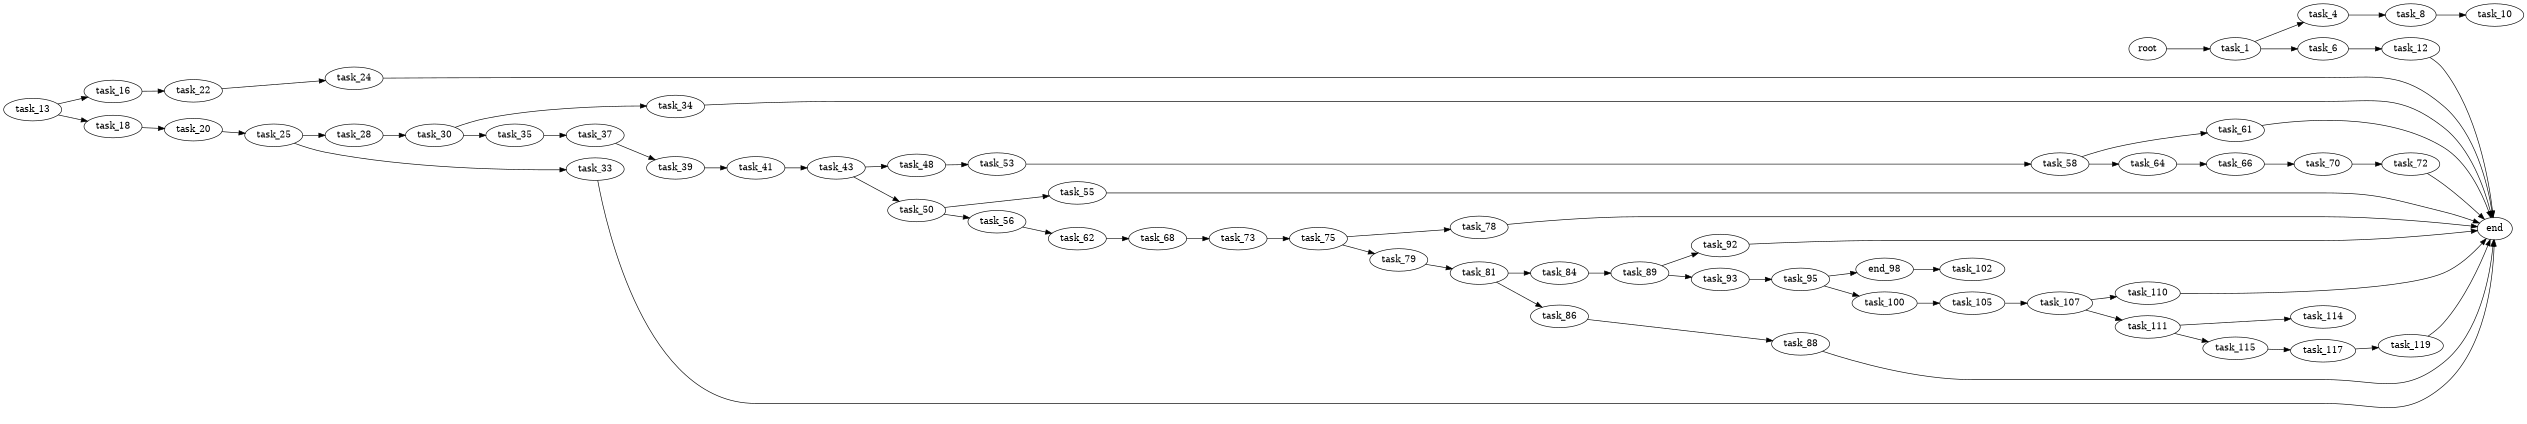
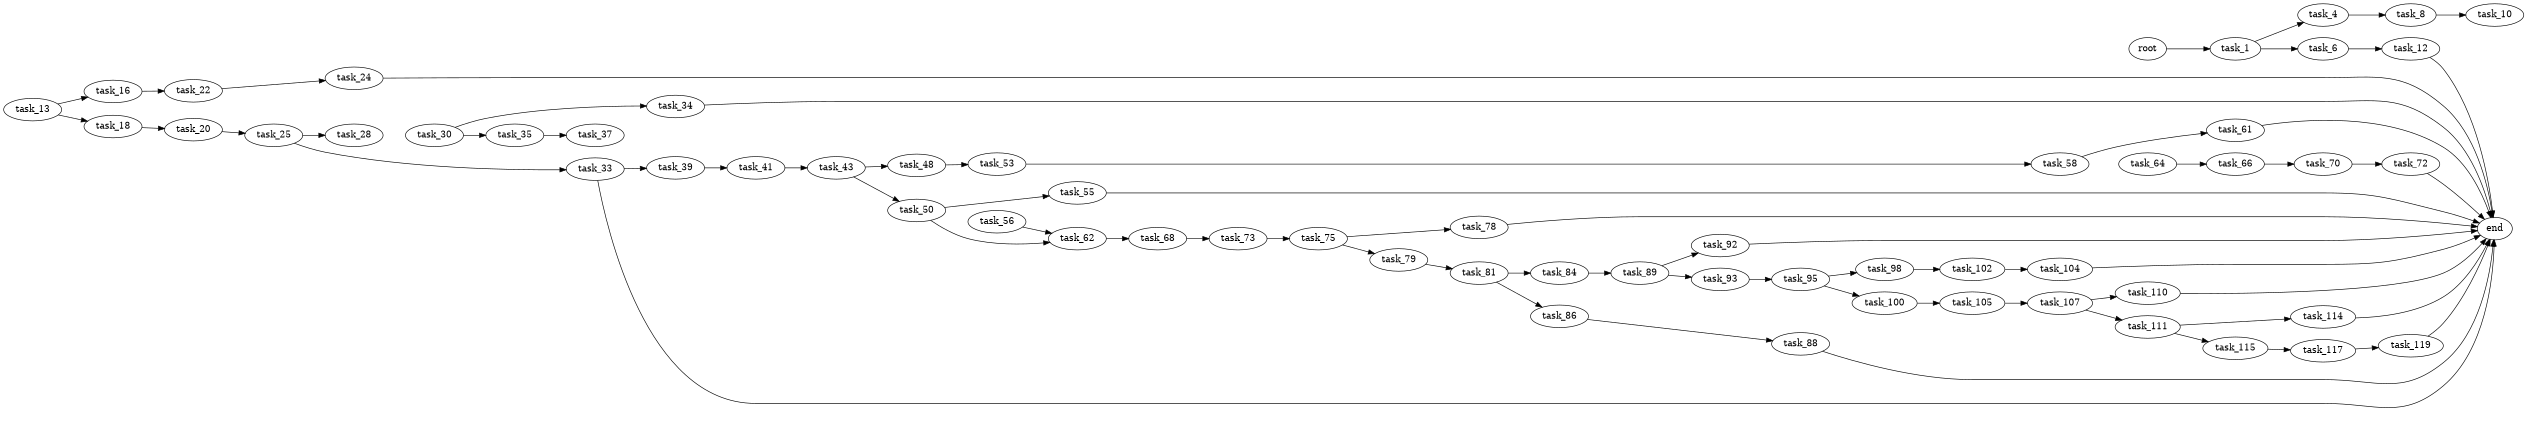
edge "task_28" -> "task_30": removed
edge "task_37" -> "task_39": now "task_33" -> "task_39"
edge "task_58" -> "task_64": removed
edge "task_50" -> "task_56": now "task_50" -> "task_62"
node "end_98": label "end_98" -> "task_98"
node "task_104": added
edge "task_114" -> "end": added
